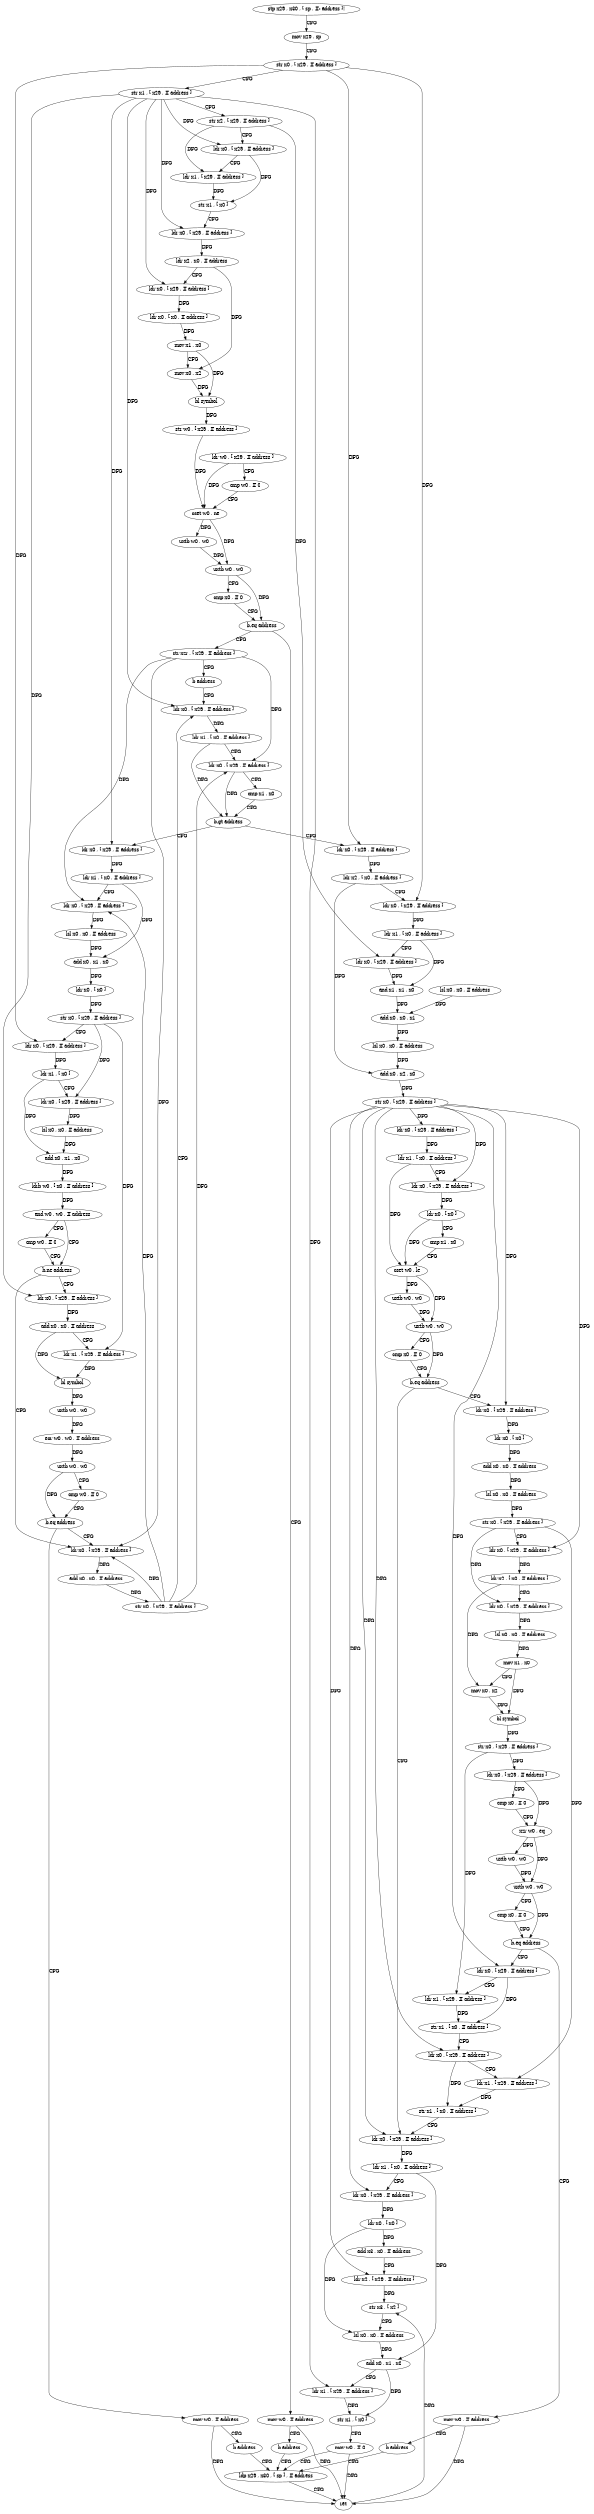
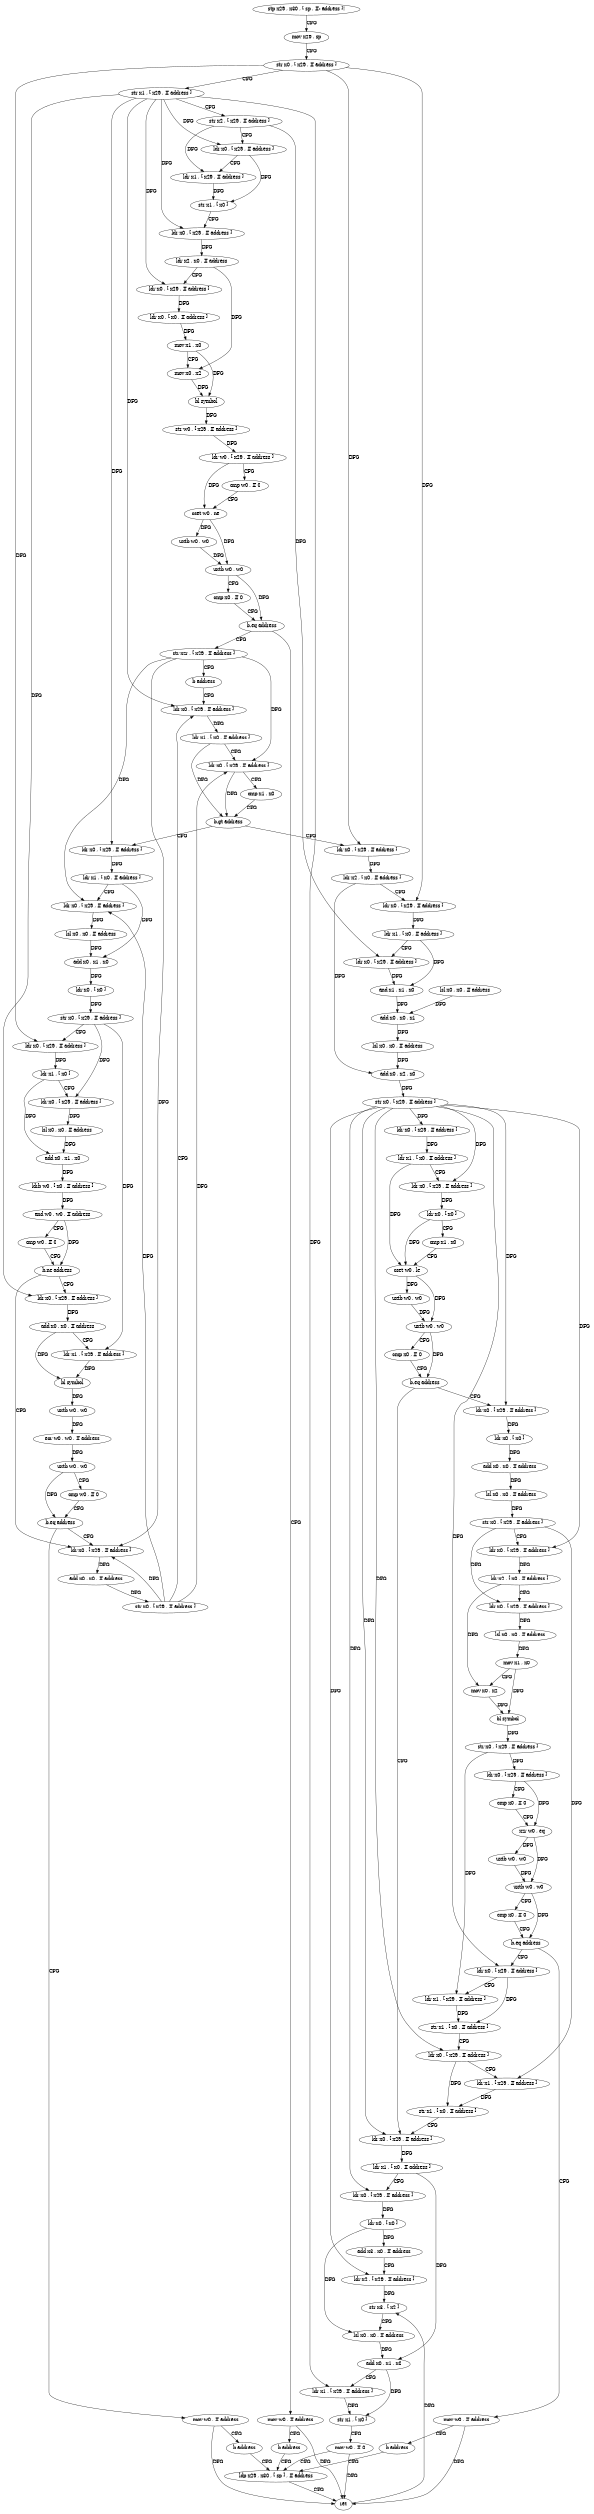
edge "str w0 , [ x29 , # address ]" -> "cset w0 , ne": now "str w0 , [ x29 , # address ]" -> "ldr w0 , [ x29 , # address ]"
edge "and w0 , w0 , # address" -> "b.ne address": label "CFG" -> "DFG"
